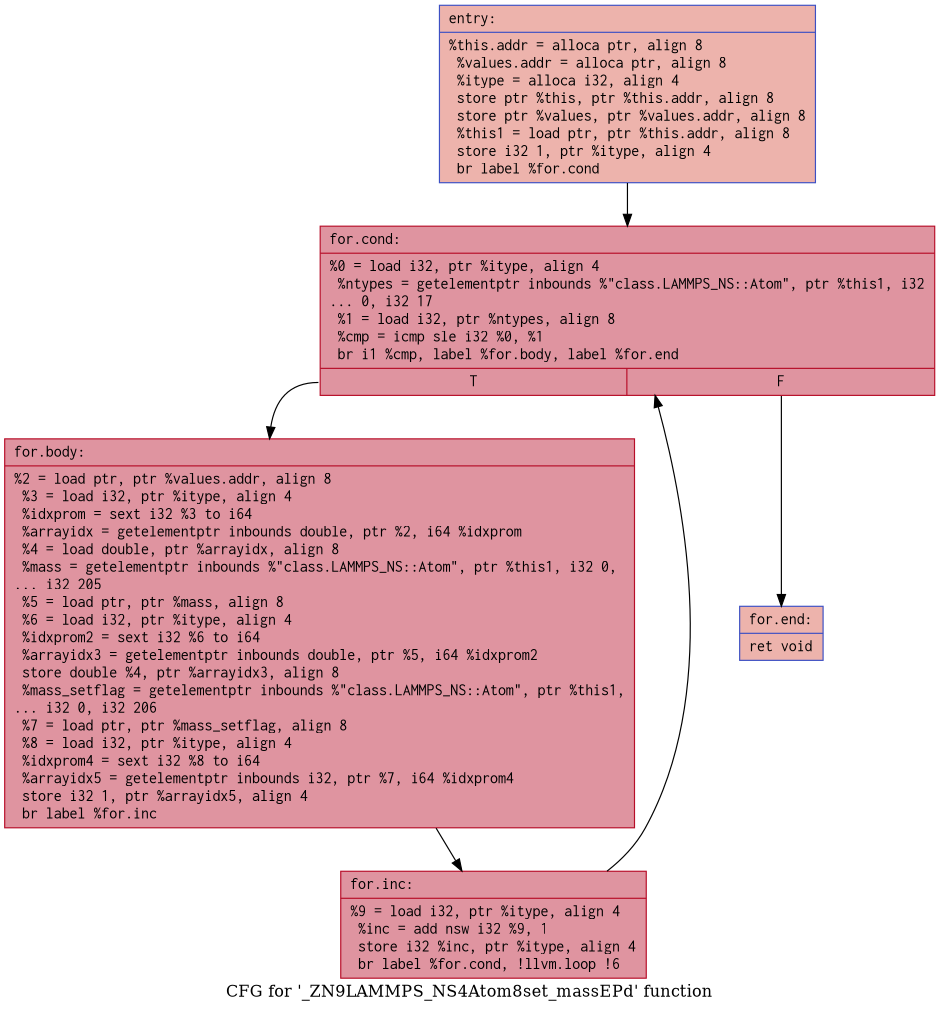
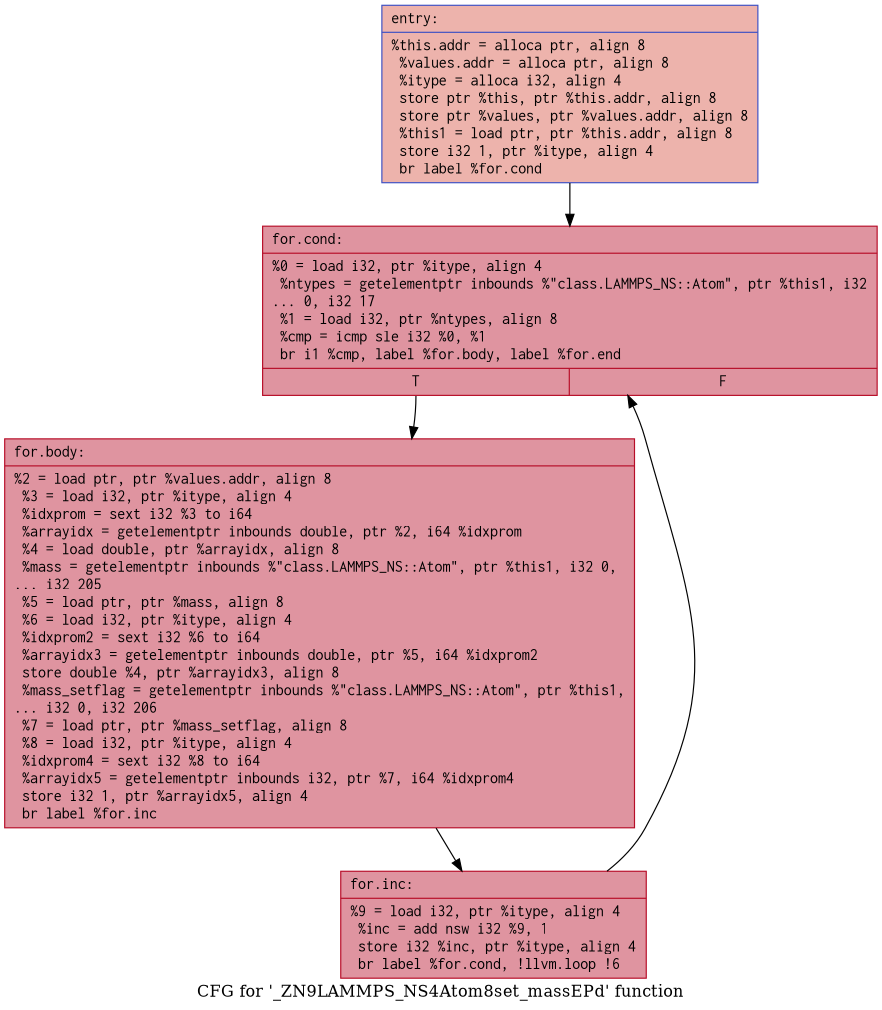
node "for.end:": removed
